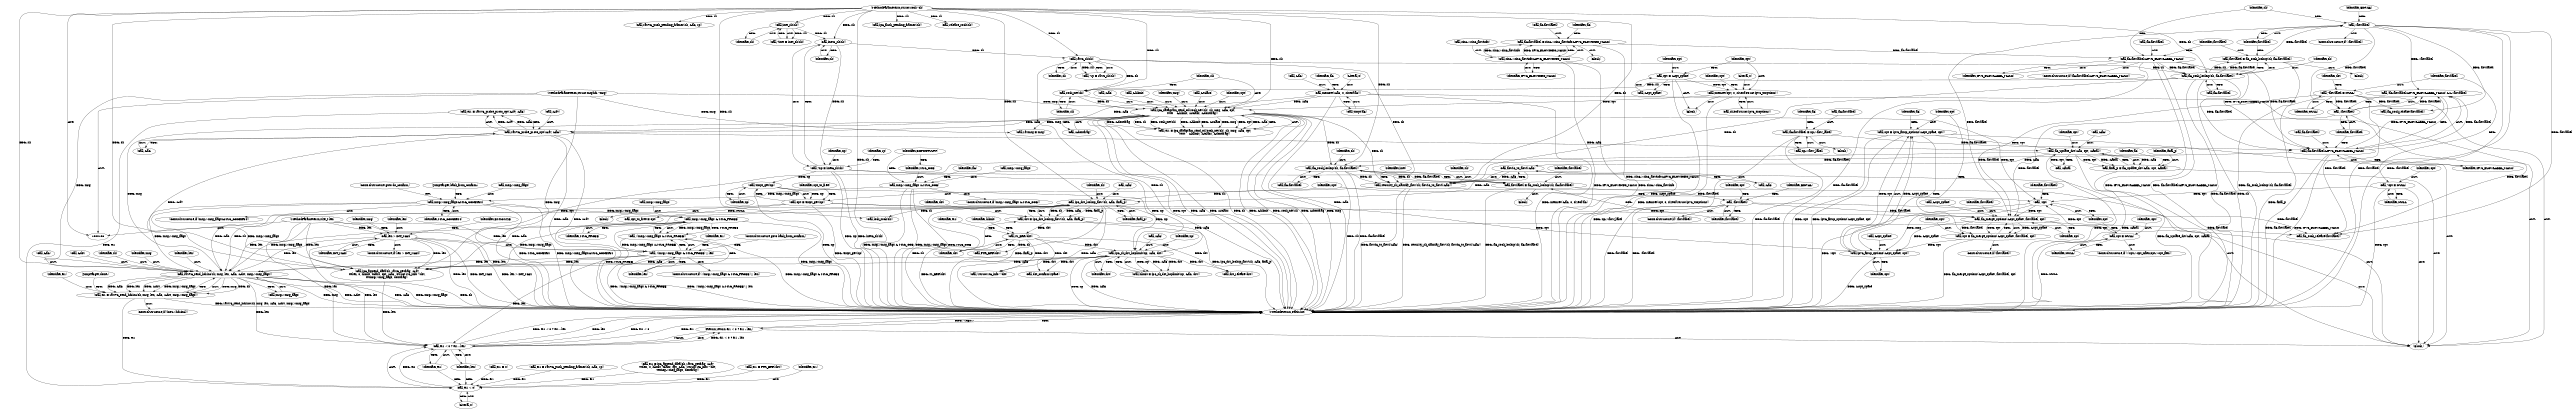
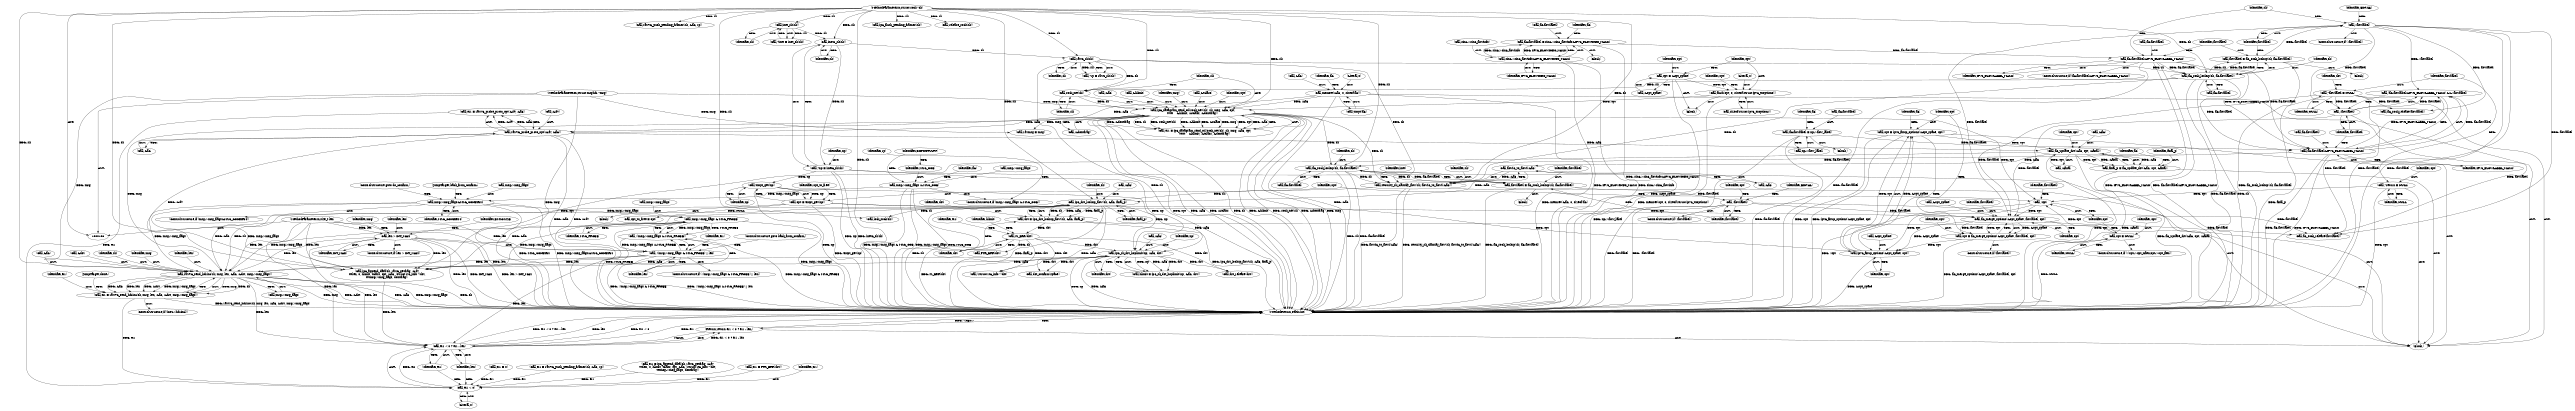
node "(Call,memset(opt, 0, sizeof(struct ipv6_txoptions)))": label "(Call,memset(opt, 0, sizeof(struct ipv6_txoptions)))" -> "(Call,flush(opt, 0, sizeof(struct ipv6_txoptions)))"
edge "(Call,fl6_update_dst(&fl6, opt, &final))" -> "(Call,&final)": label "CFG: " -> "AST: "
edge "(Identifier,rp)" -> "(Call,*np = inet6_sk(sk))": now "(Identifier,rp)" -> "(ControlStructure,if (msg->msg_flags & MSG_OOB))"
node "(Call,*opt = NULL)": label "(Call,*opt = NULL)" -> "(Call,*return = NULL)"
edge "(ControlStructure,goto do_confirm;)" -> "(Call,msg->msg_flags&MSG_CONFIRM)": label "INT: " -> "CFG: "
edge "(Call,!opt)" -> "(Call,ipv6_fixup_options(&opt_space, opt))": label "DDG: msg" -> "DDG: opt"
